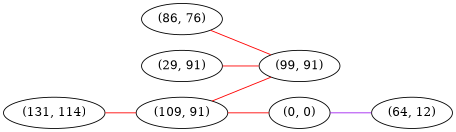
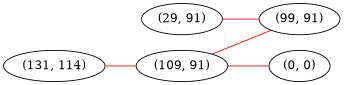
node "(86, 76)": removed
node "(64, 12)": removed
